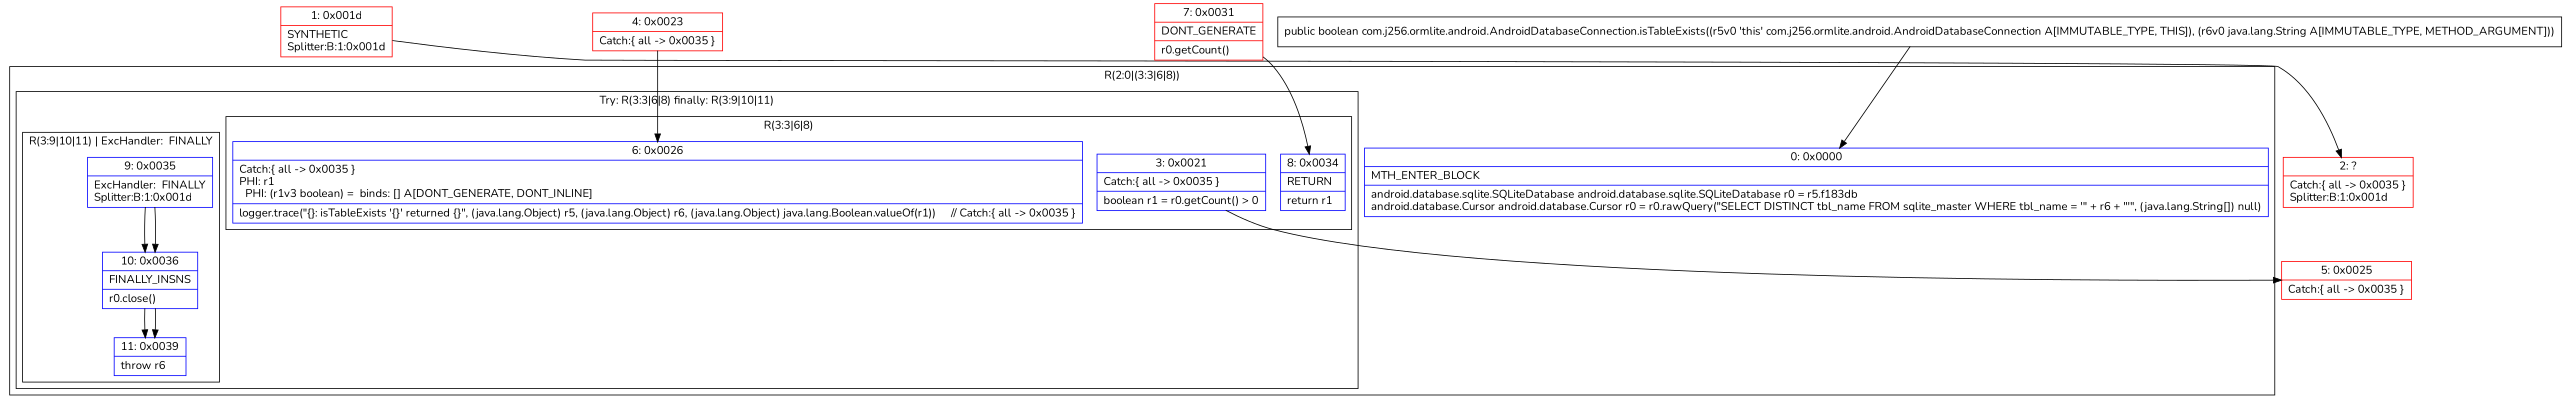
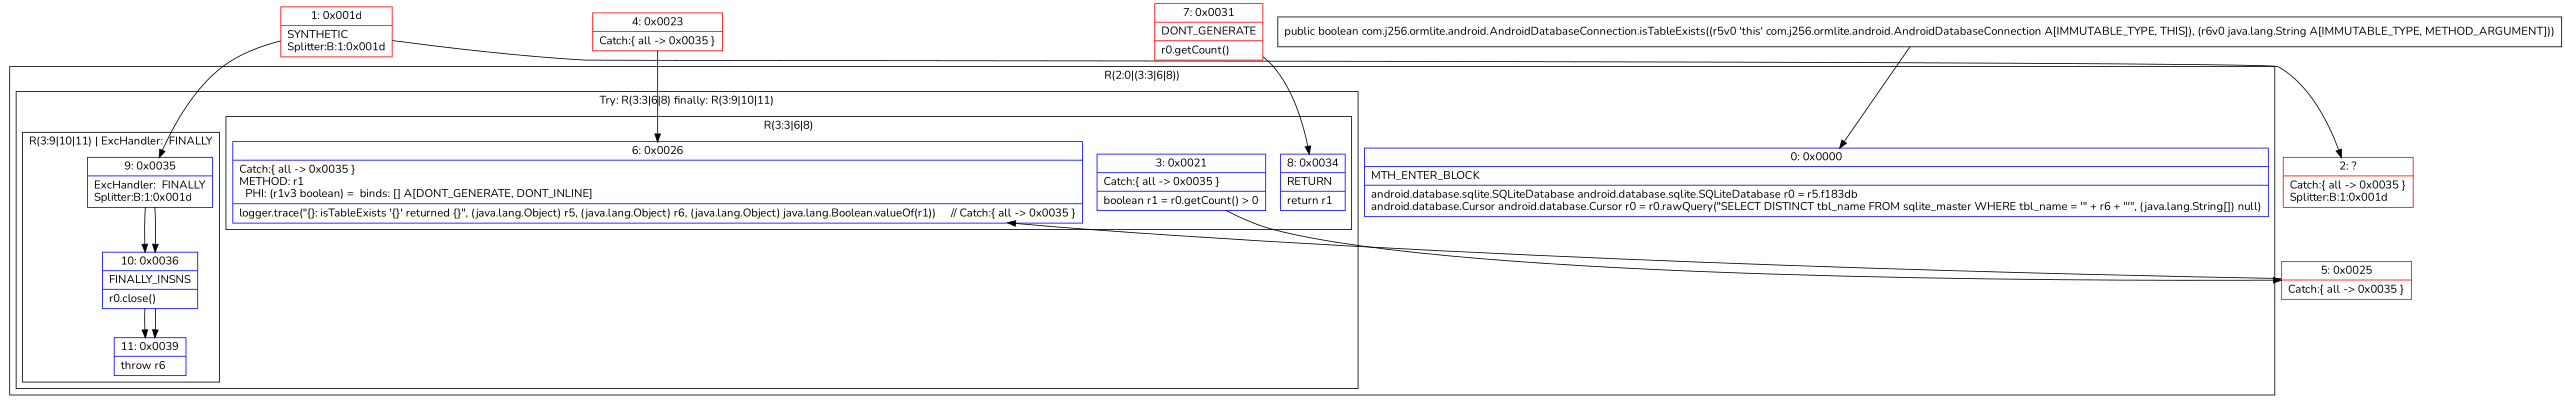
edge "1: 0x001d" -> "9: 0x0035": added
node "6: 0x0026": text "PHI: r1" -> "METHOD: r1"
edge "5: 0x0025" -> "6: 0x0026": added
